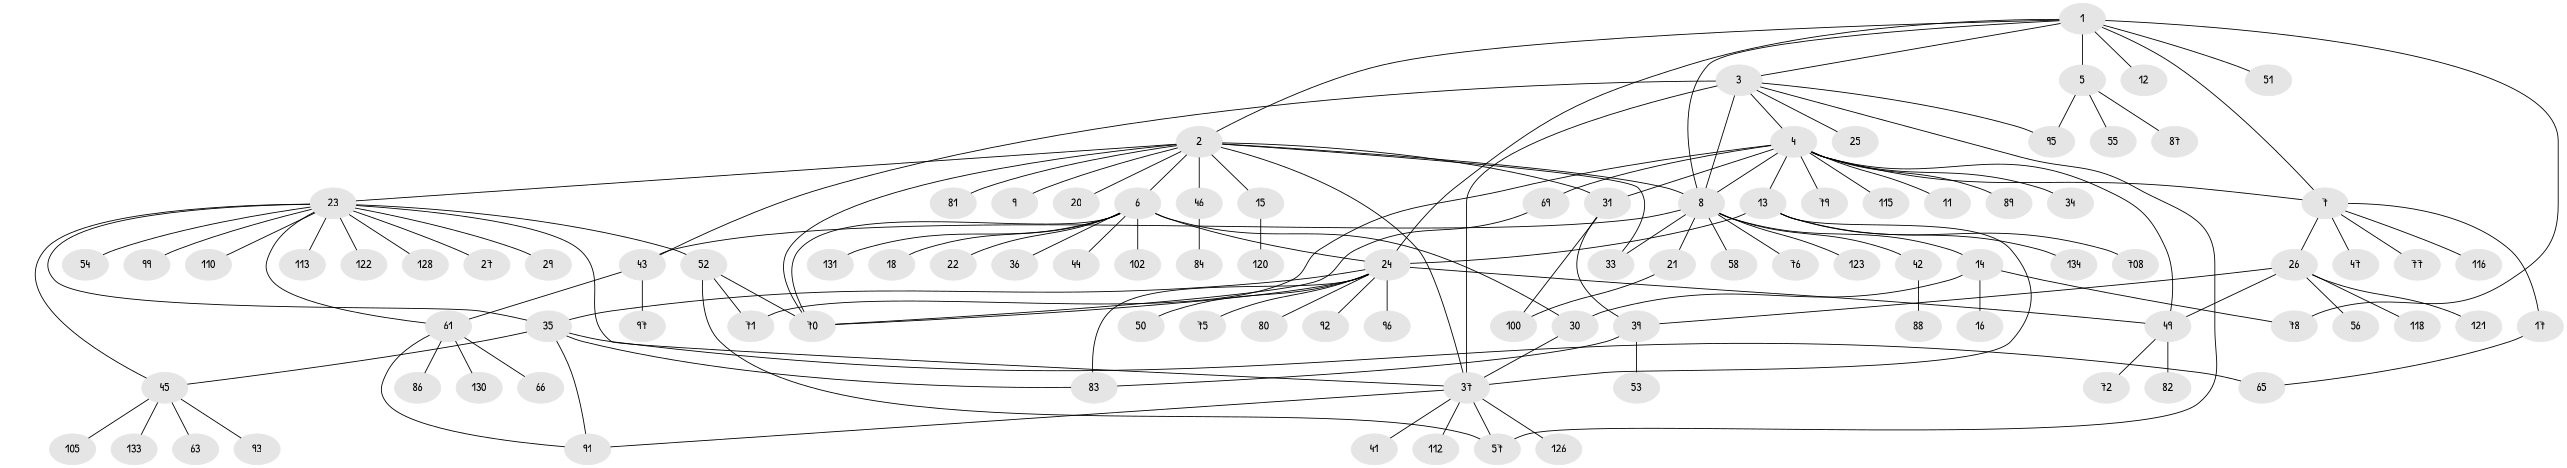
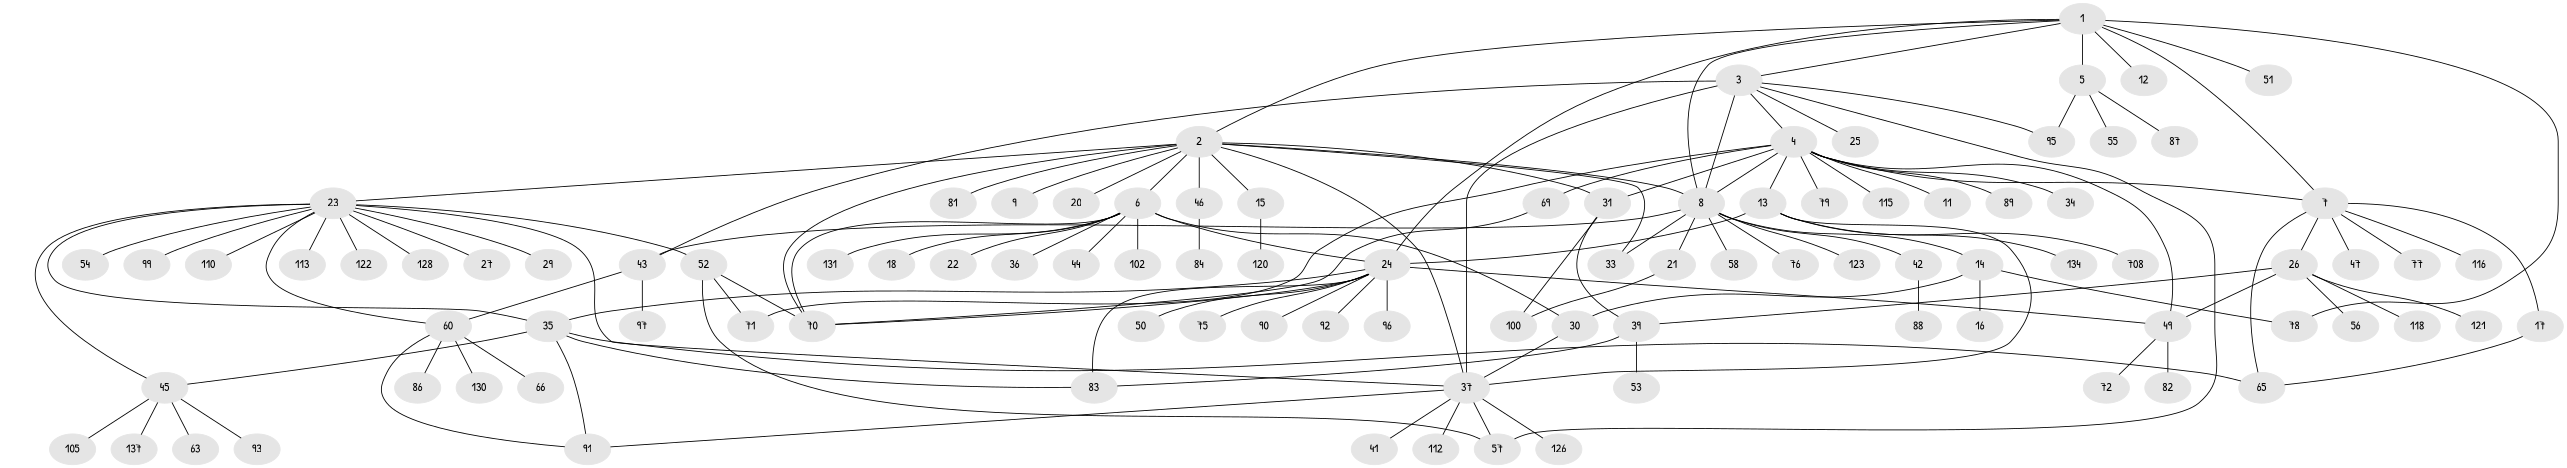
edge "7" -- "65": added
node "61": label "61" -> "60"
node "80": label "80" -> "90"
node "133": label "133" -> "137"
